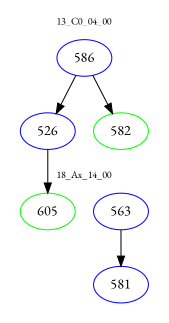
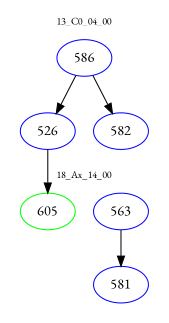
node "582": color green -> blue
